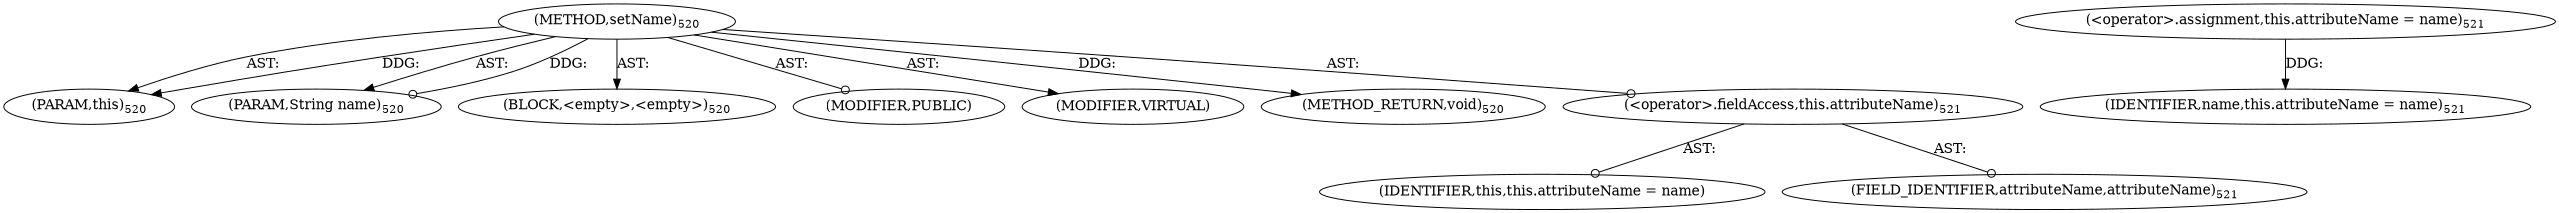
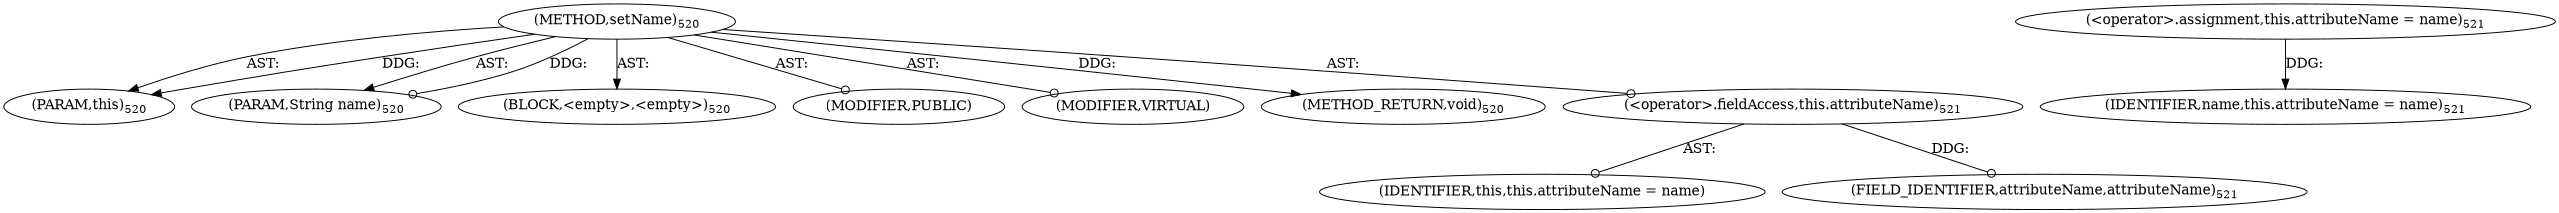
edge "(METHOD,setName)" -> "(MODIFIER,VIRTUAL)": arrowhead normal -> odot
edge "(<operator>.fieldAccess,this.attributeName)" -> "(FIELD_IDENTIFIER,attributeName,attributeName)": label "AST: " -> "DDG: "
